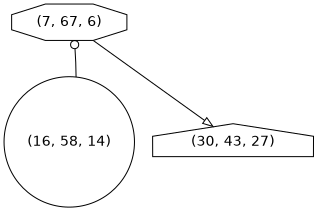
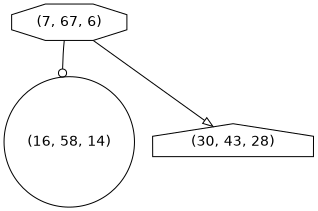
edge "(16, 58, 14)" -> "(7, 67, 6)": reversed
node "(30, 43, 27)": label "(30, 43, 27)" -> "(30, 43, 28)"
